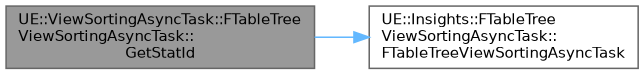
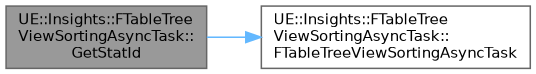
node "UE::ViewSortingAsyncTask::FTableTree ViewSortingAsyncTask:: GetStatId": label "UE::ViewSortingAsyncTask::FTableTree ViewSortingAsyncTask:: GetStatId" -> "UE::Insights::FTableTree ViewSortingAsyncTask:: GetStatId"
